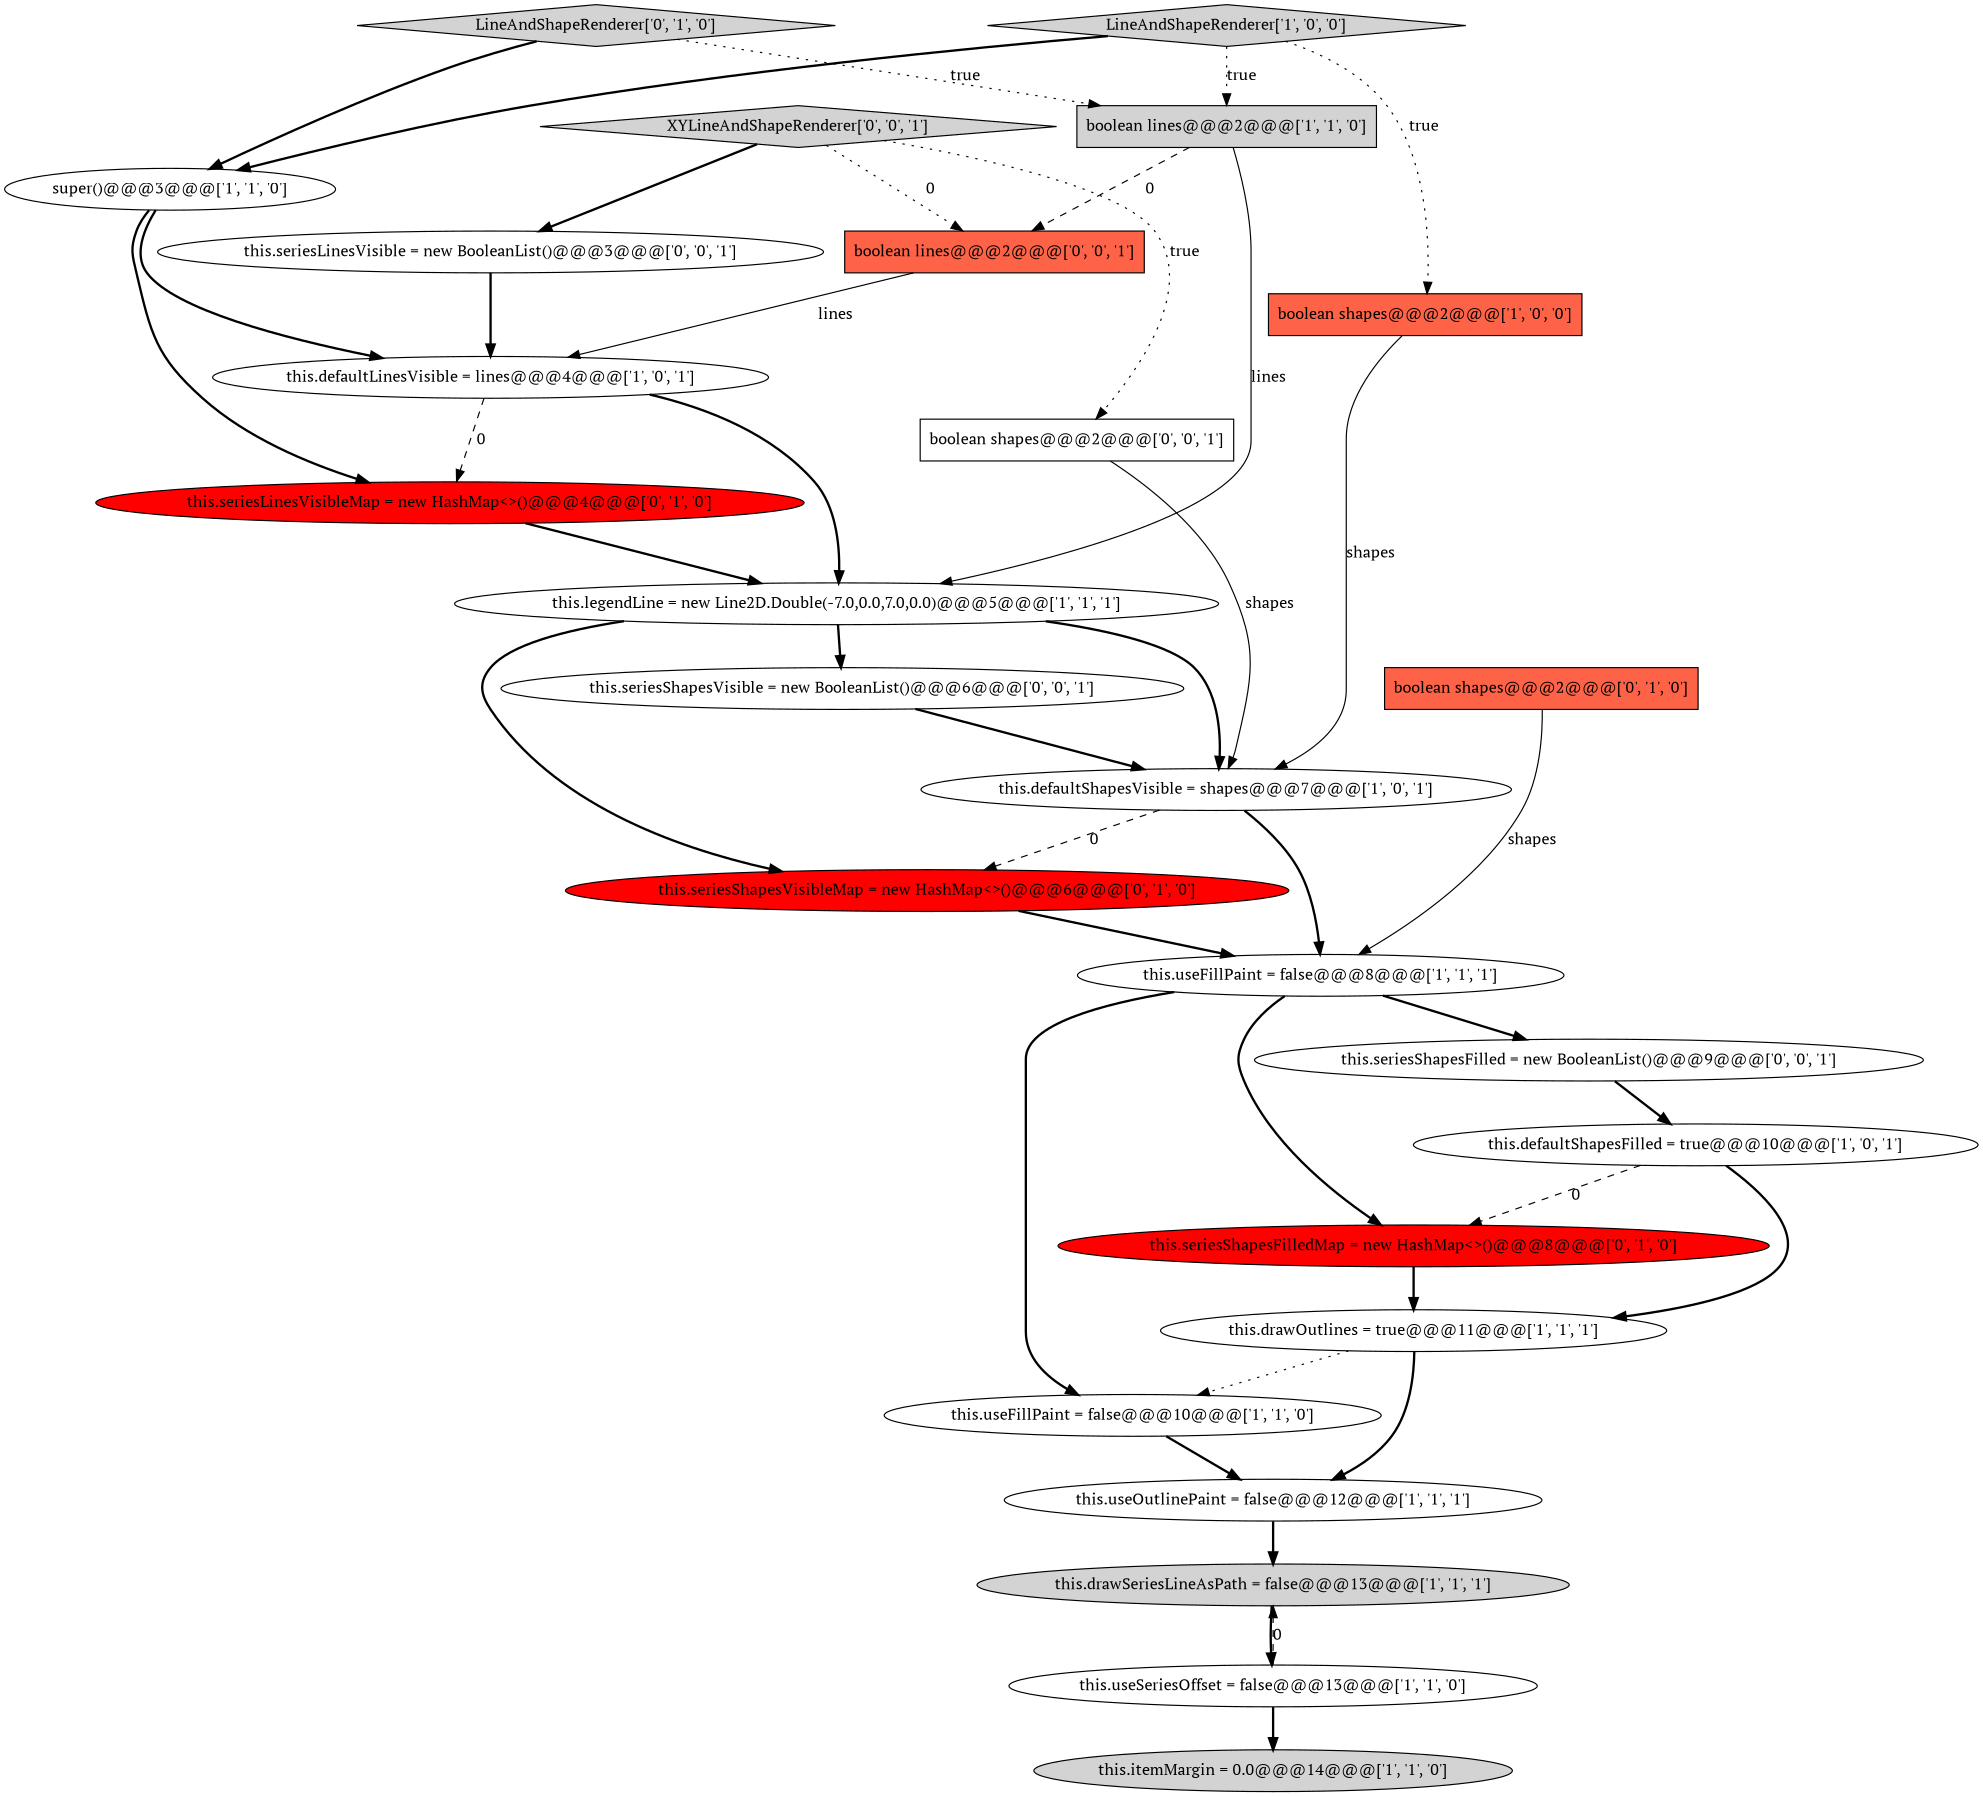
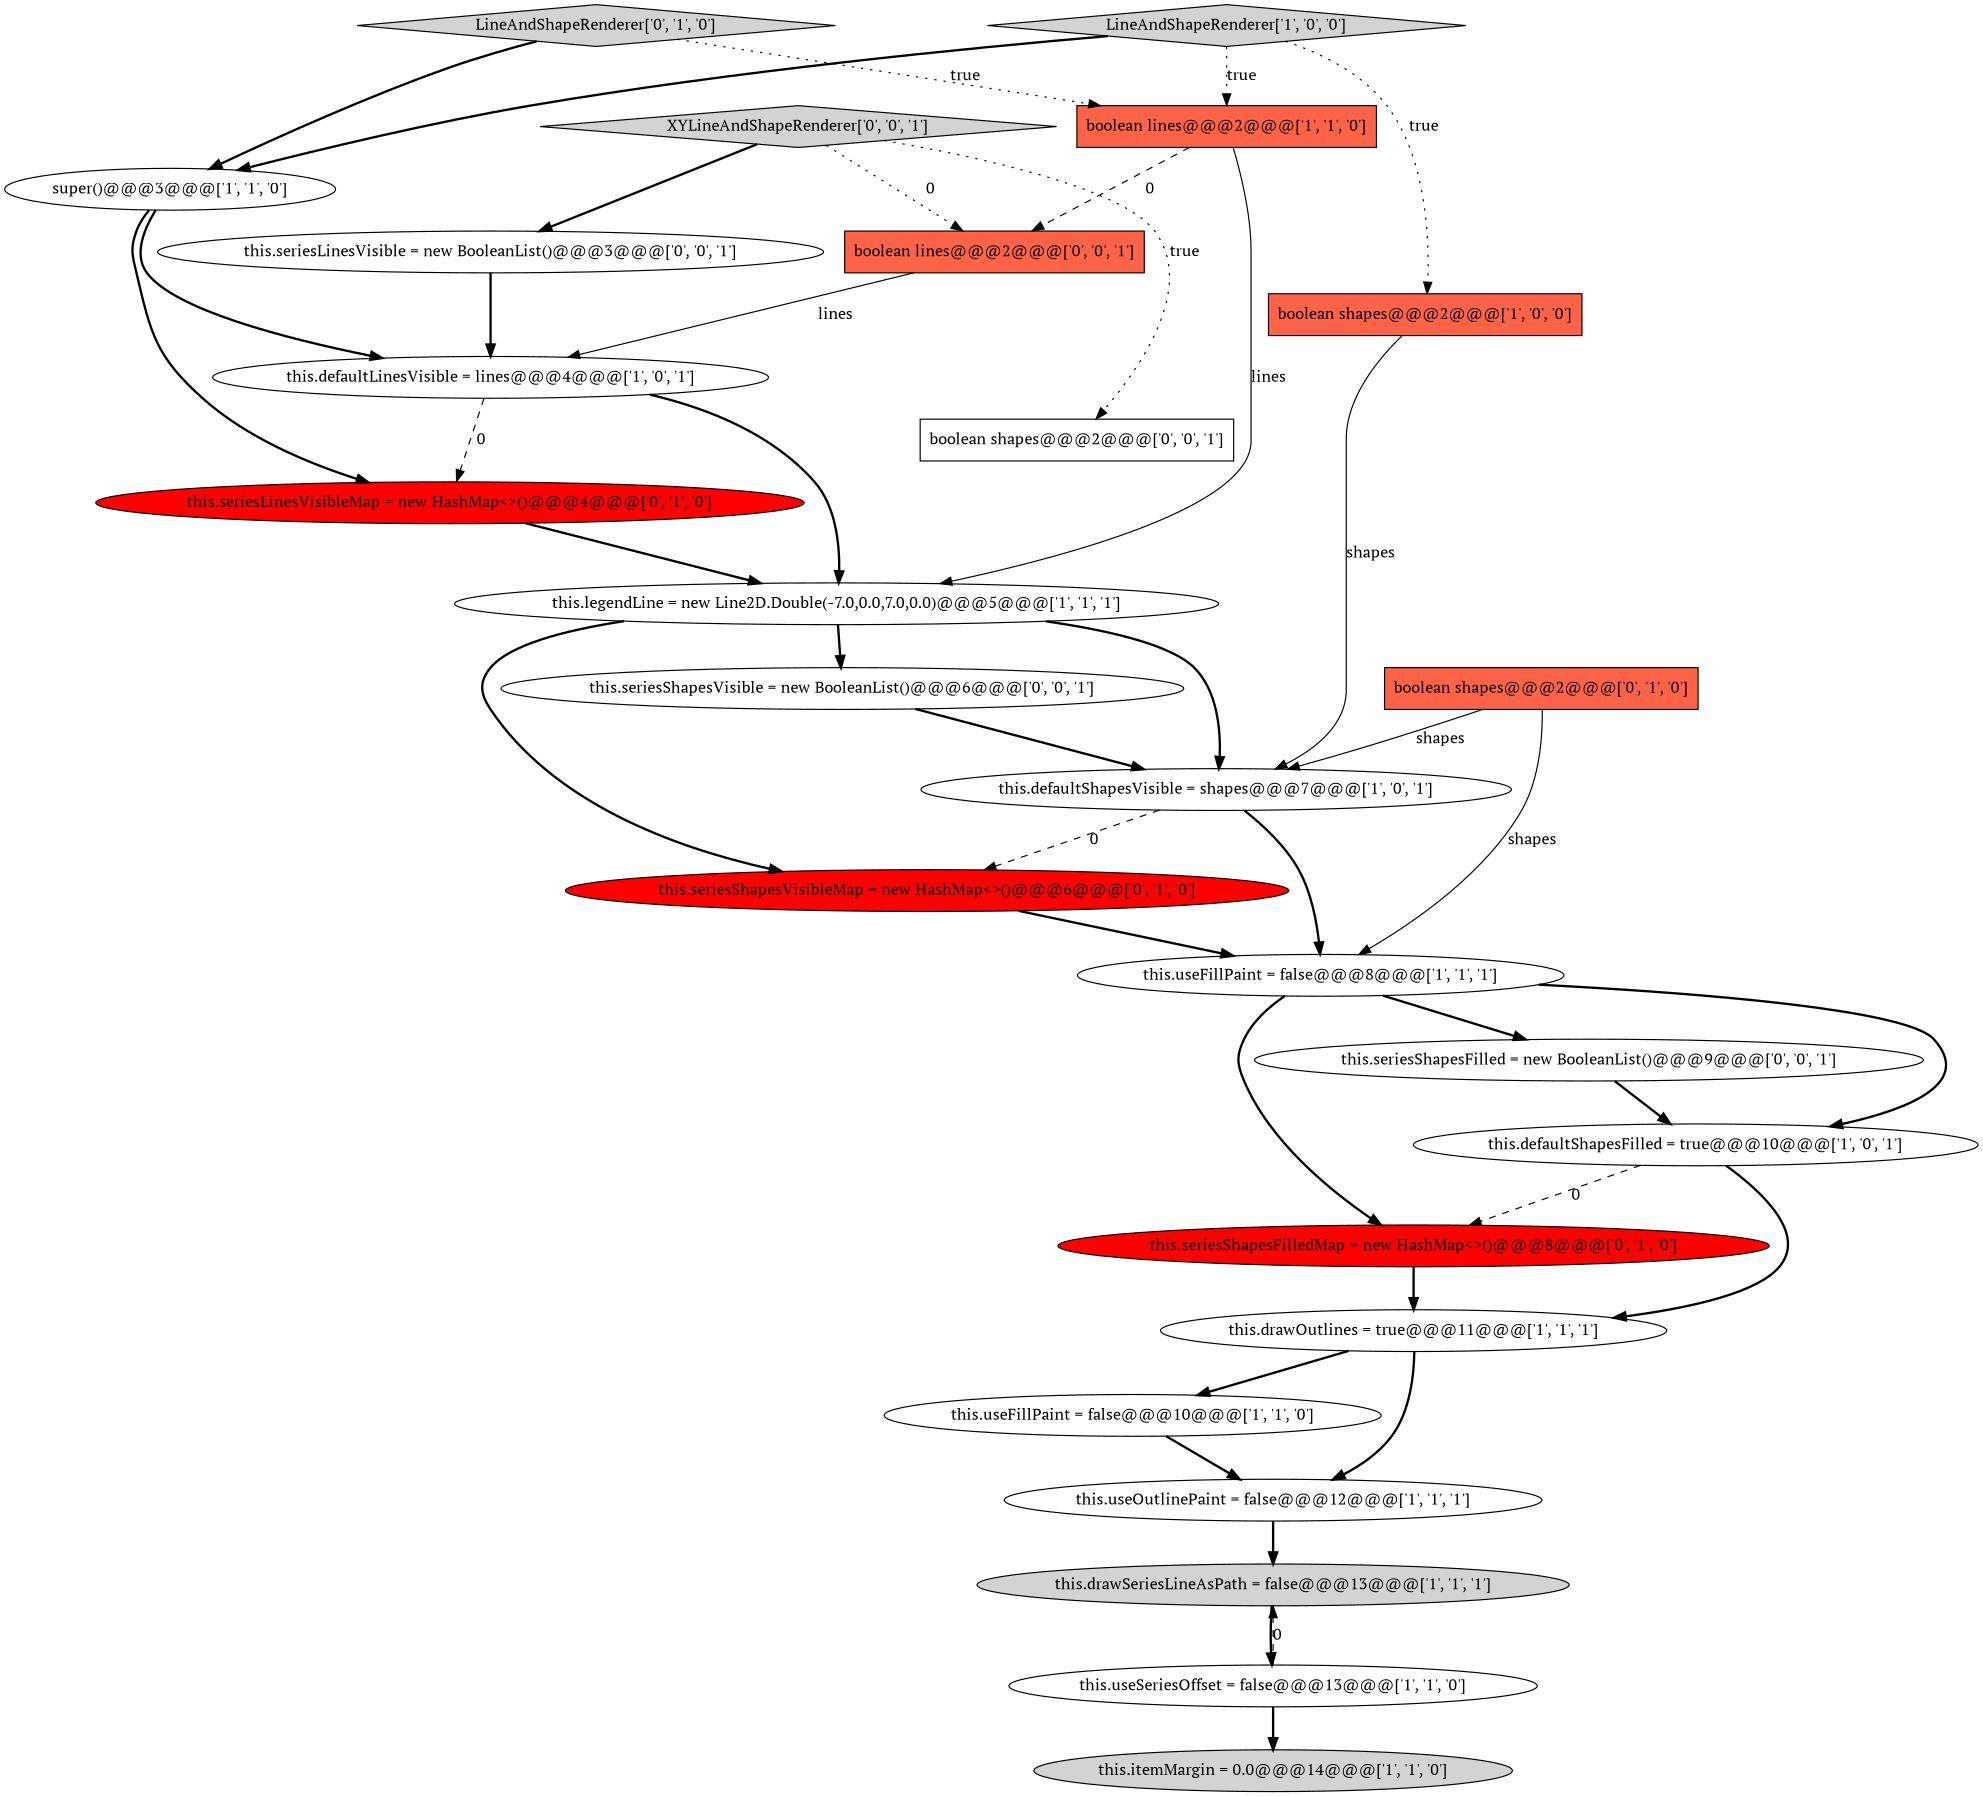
node "boolean lines@@@2@@@['1', '1', '0']": fillcolor lightgray -> tomato
edge "boolean shapes@@@2@@@['0', '0', '1']" -> "this.defaultShapesVisible = shapes@@@7@@@['1', '0', '1']": now "boolean shapes@@@2@@@['0', '1', '0']" -> "this.defaultShapesVisible = shapes@@@7@@@['1', '0', '1']"
edge "this.useFillPaint = false@@@8@@@['1', '1', '1']" -> "this.useFillPaint = false@@@10@@@['1', '1', '0']": now "this.useFillPaint = false@@@8@@@['1', '1', '1']" -> "this.defaultShapesFilled = true@@@10@@@['1', '0', '1']"
edge "this.drawOutlines = true@@@11@@@['1', '1', '1']" -> "this.useFillPaint = false@@@10@@@['1', '1', '0']": style dotted -> bold
